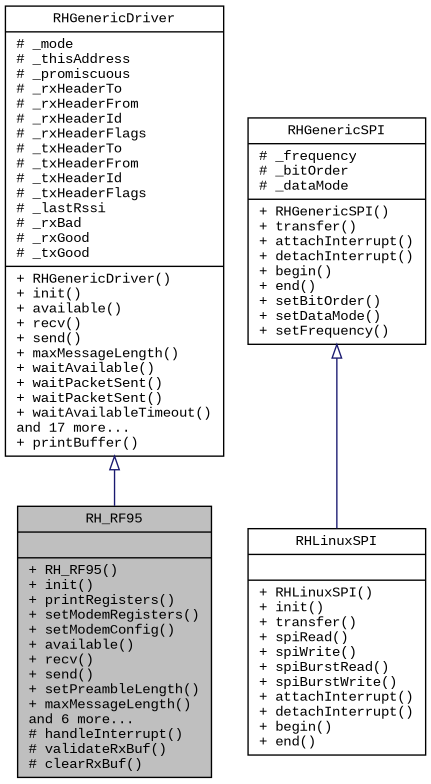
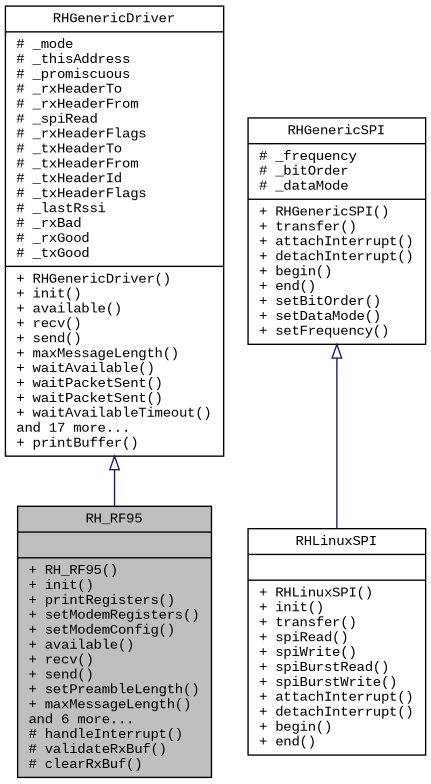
node "RHGenericDriver": text "# _rxHeaderId" -> "# _spiRead"
